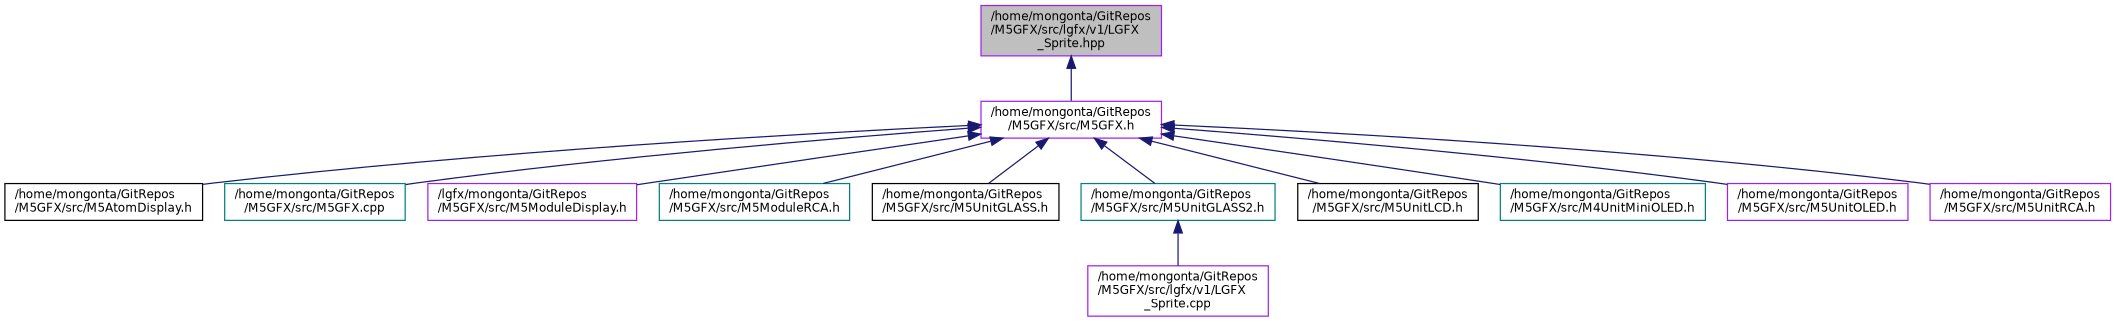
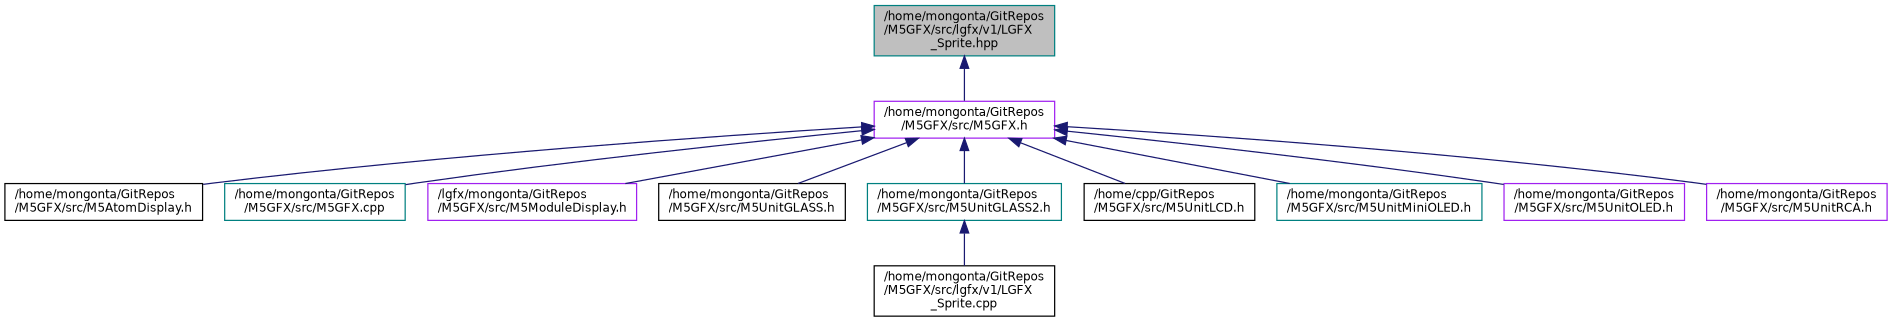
node "/home/mongonta/GitRepos /M5GFX/src/lgfx/v1/LGFX _Sprite.hpp": color purple -> teal
node "/home/mongonta/GitRepos /M5GFX/src/M5ModuleRCA.h": removed
node "/home/mongonta/GitRepos /M5GFX/src/M5UnitLCD.h": label "/home/mongonta/GitRepos /M5GFX/src/M5UnitLCD.h" -> "/home/cpp/GitRepos /M5GFX/src/M5UnitLCD.h"
node "/home/mongonta/GitRepos /M5GFX/src/M4UnitMiniOLED.h": label "/home/mongonta/GitRepos /M5GFX/src/M4UnitMiniOLED.h" -> "/home/mongonta/GitRepos /M5GFX/src/M5UnitMiniOLED.h"
node "/home/mongonta/GitRepos /M5GFX/src/lgfx/v1/LGFX _Sprite.cpp": color purple -> black
